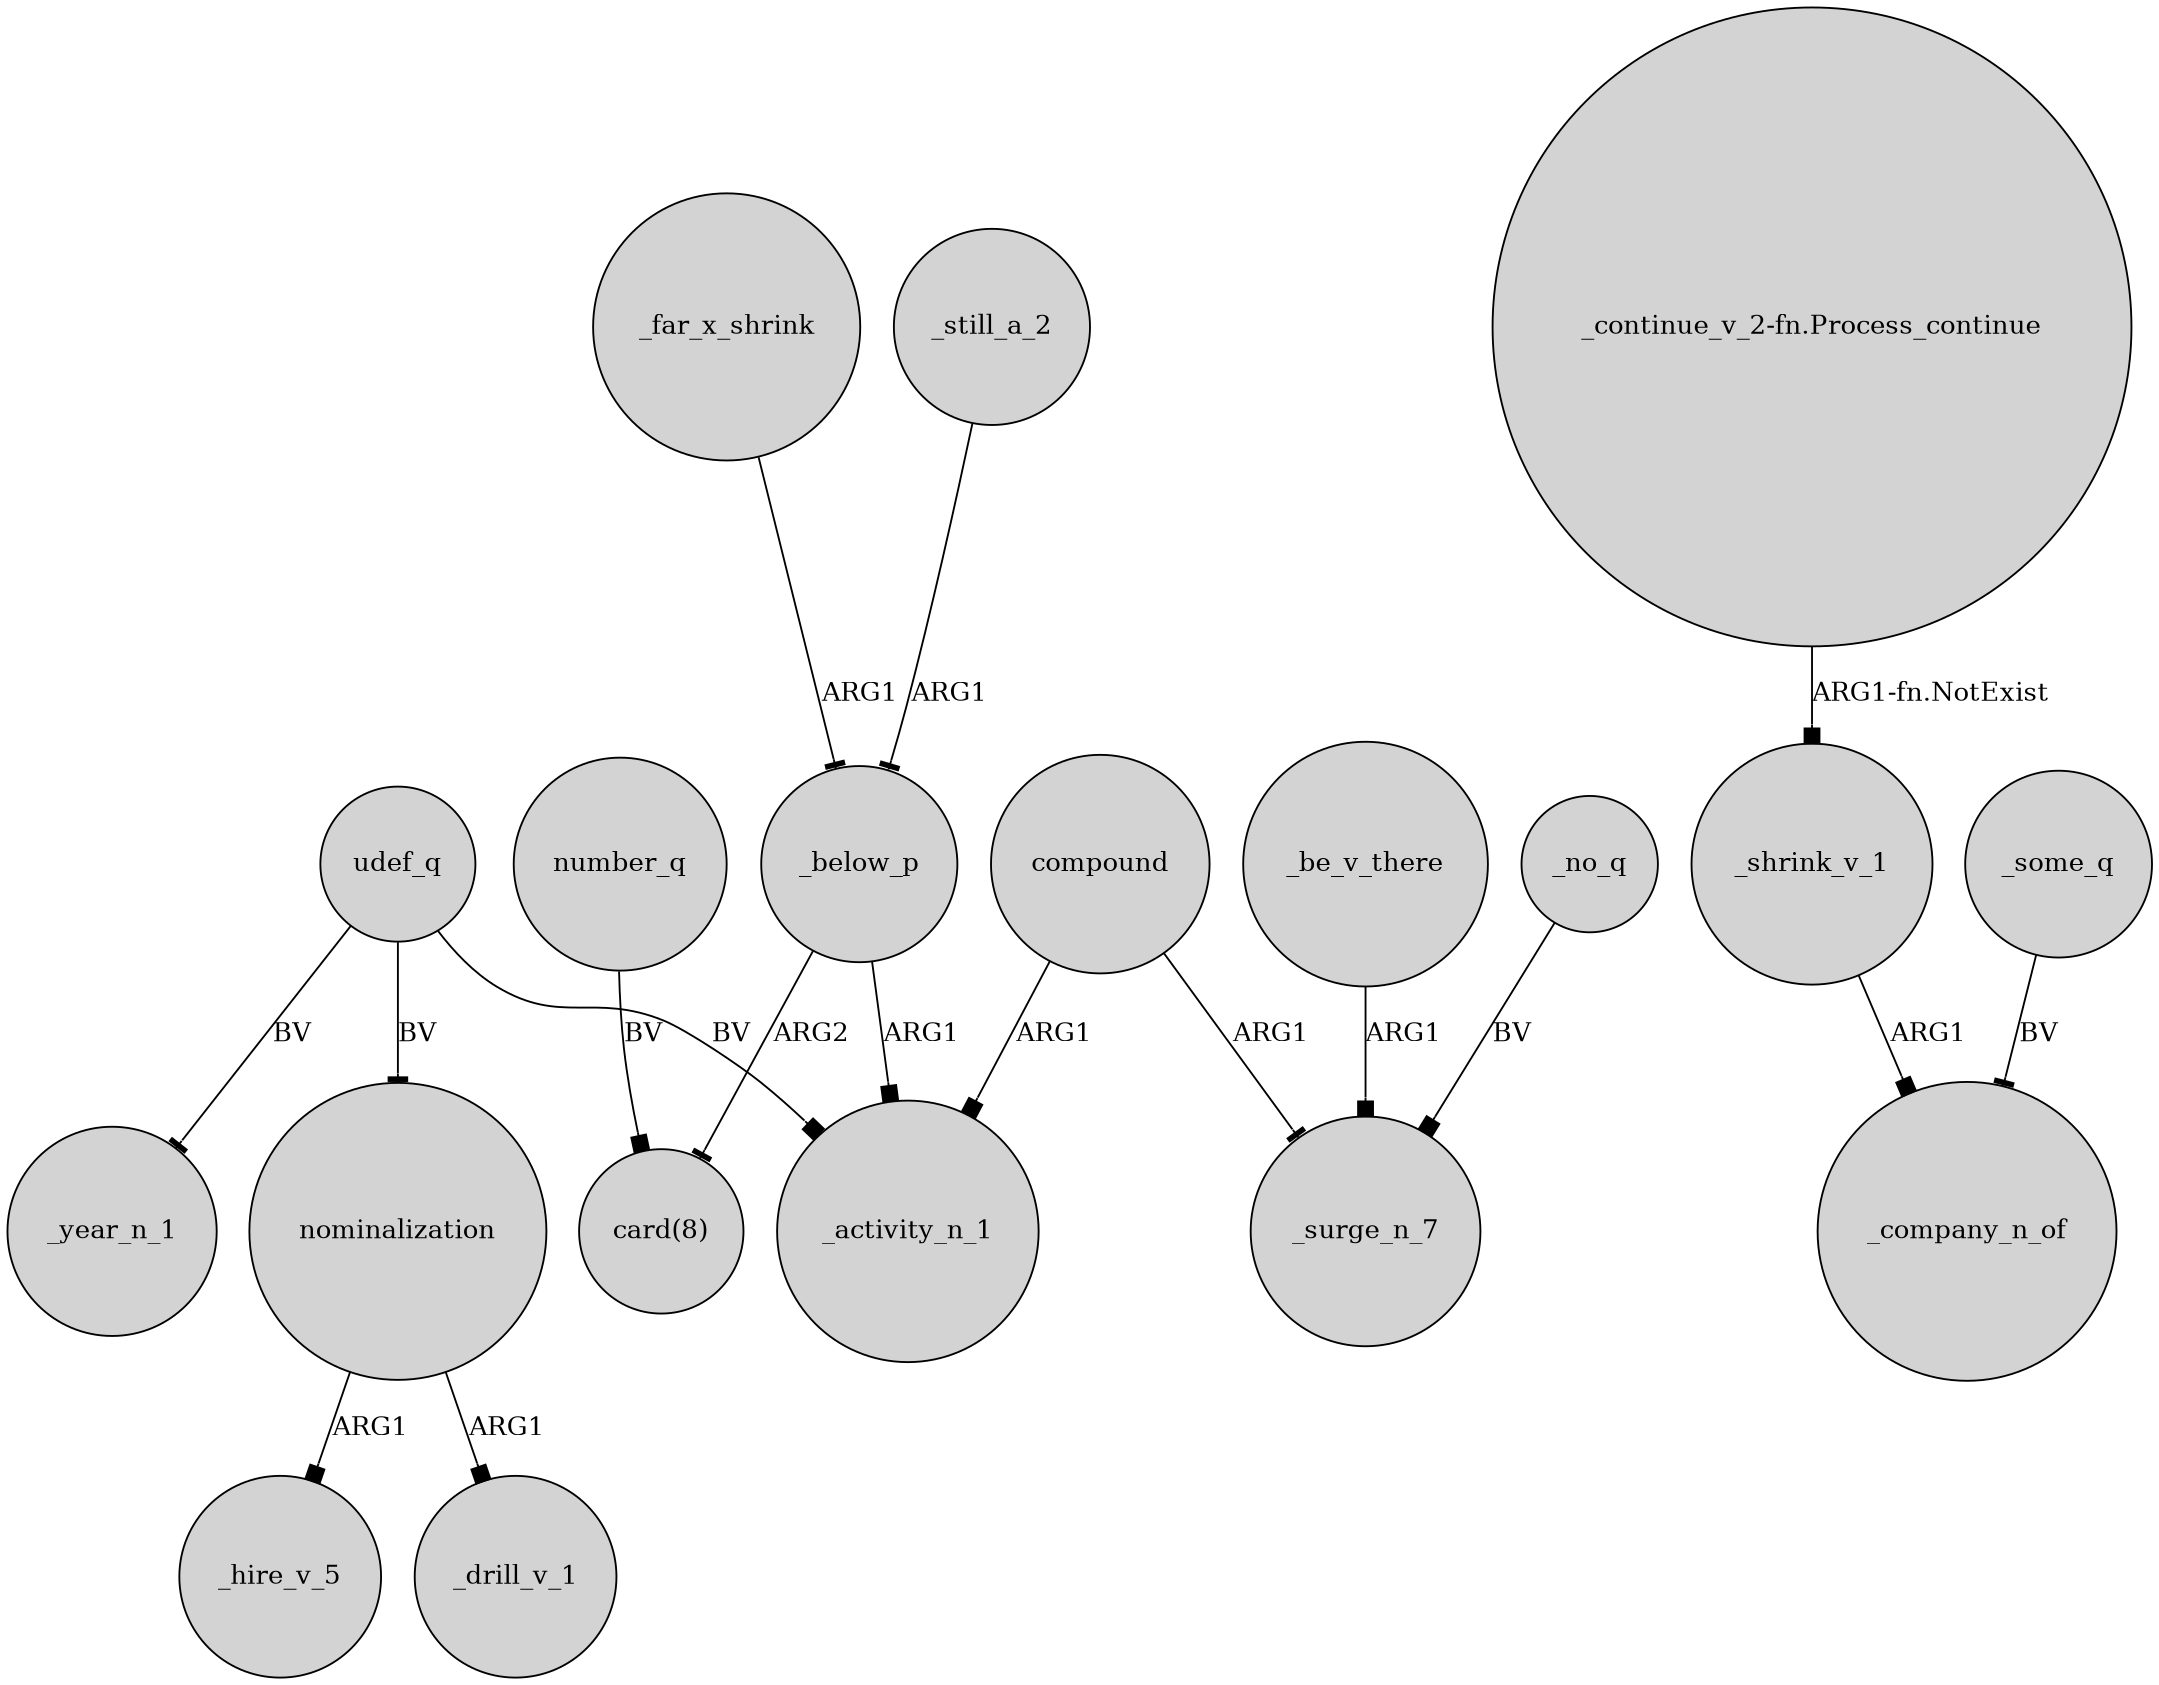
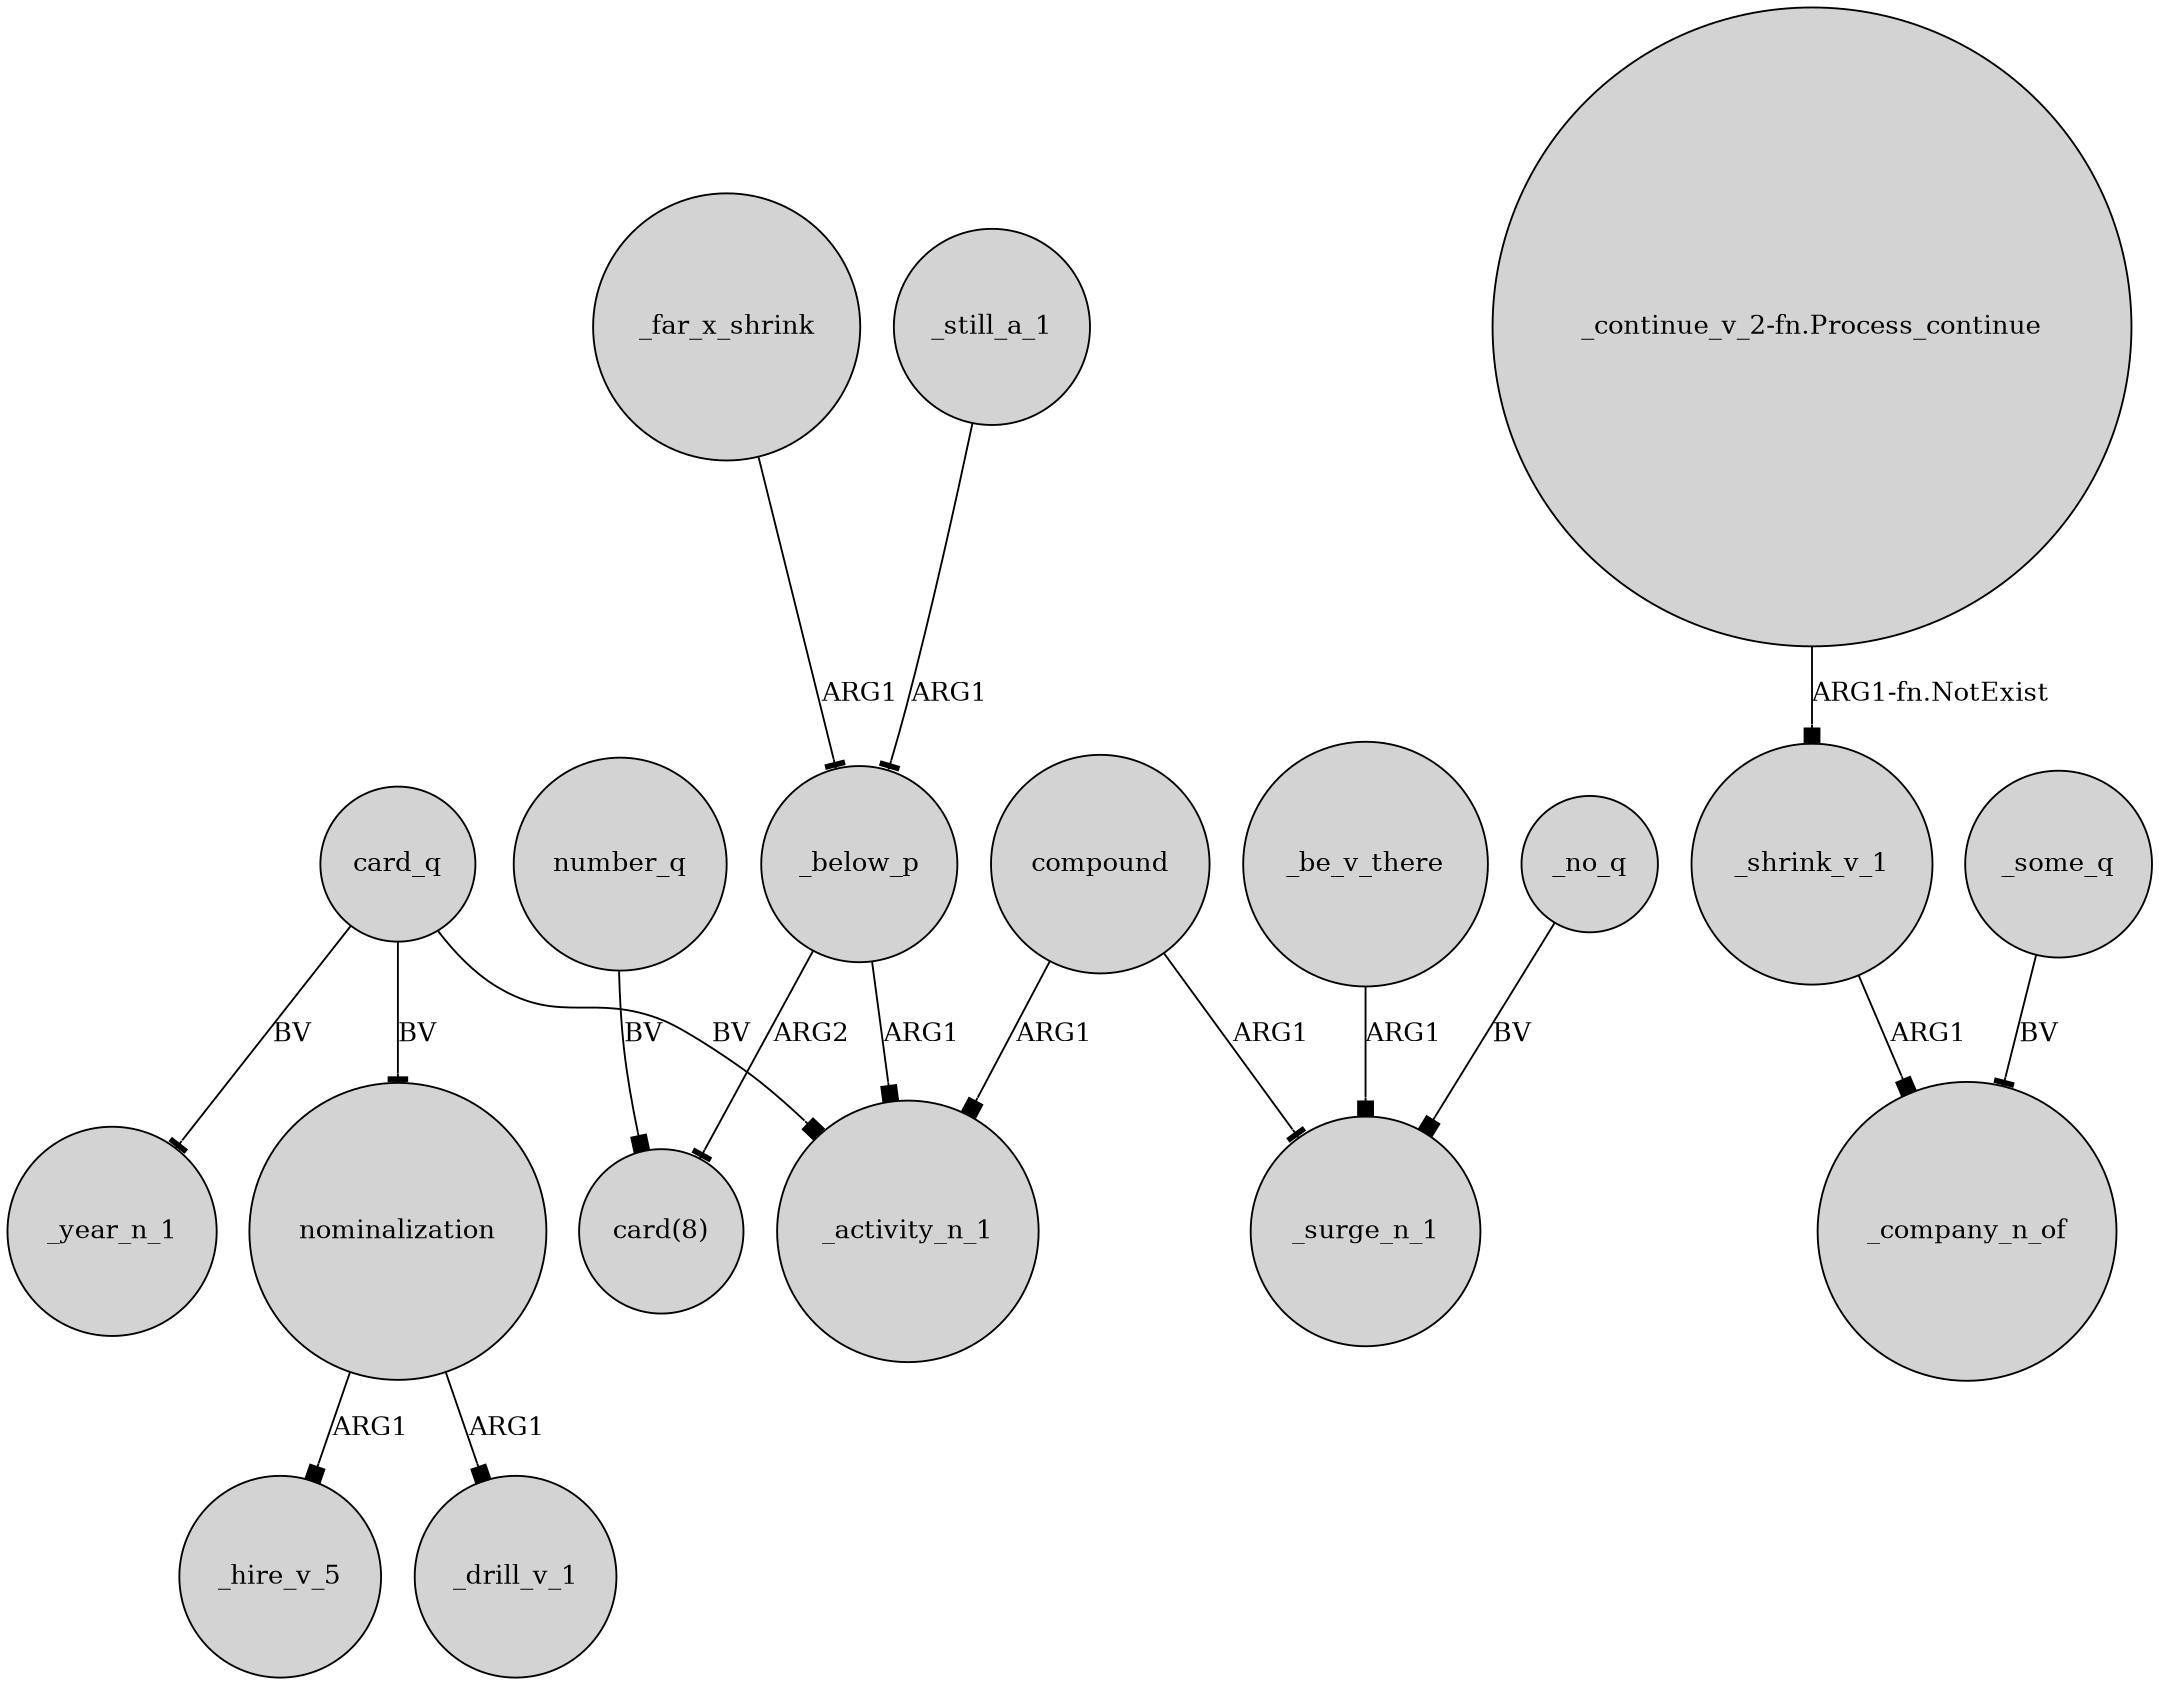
node "_still_a_2": label "_still_a_2" -> "_still_a_1"
node "udef_q": label "udef_q" -> "card_q"
node "_surge_n_7": label "_surge_n_7" -> "_surge_n_1"
